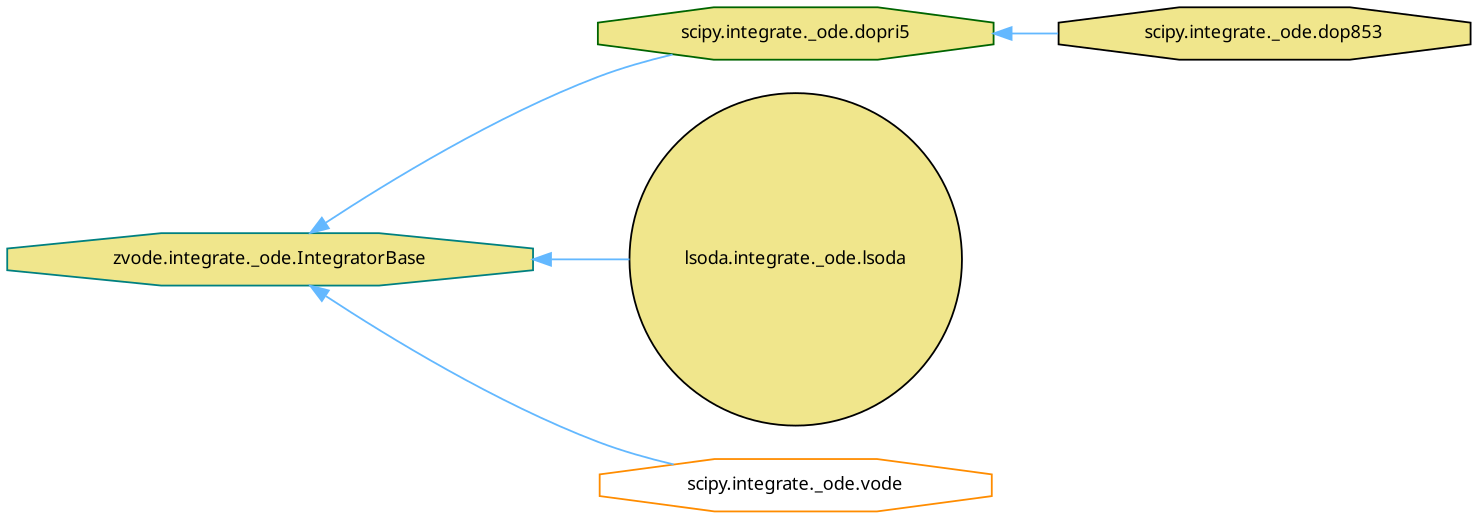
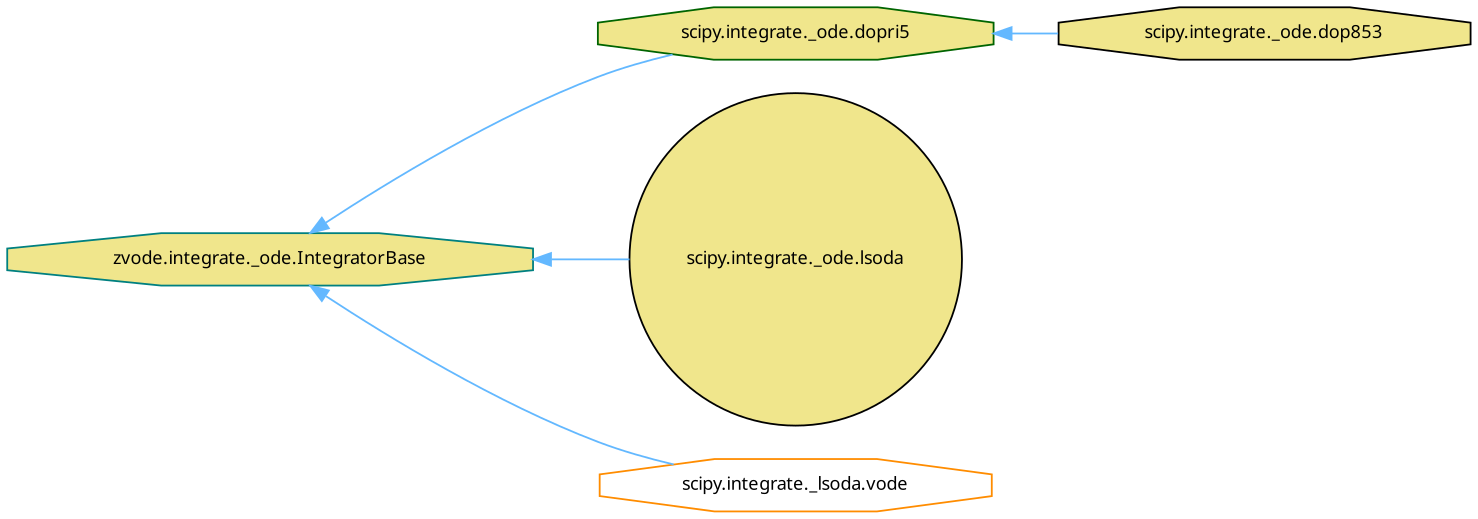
node "lsoda.integrate._ode.lsoda": label "lsoda.integrate._ode.lsoda" -> "scipy.integrate._ode.lsoda"
node "scipy.integrate._ode.vode": label "scipy.integrate._ode.vode" -> "scipy.integrate._lsoda.vode"
